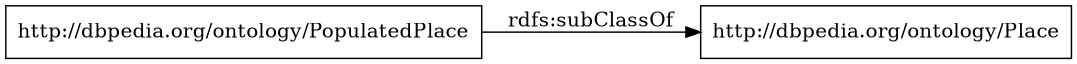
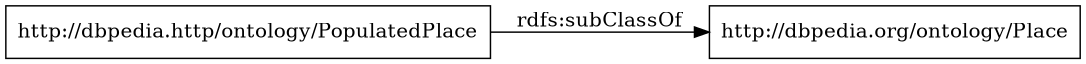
node "http://dbpedia.org/ontology/PopulatedPlace": label "http://dbpedia.org/ontology/PopulatedPlace" -> "http://dbpedia.http/ontology/PopulatedPlace"
